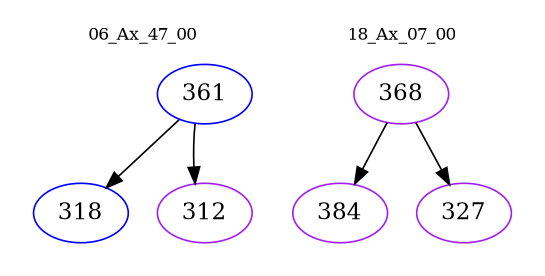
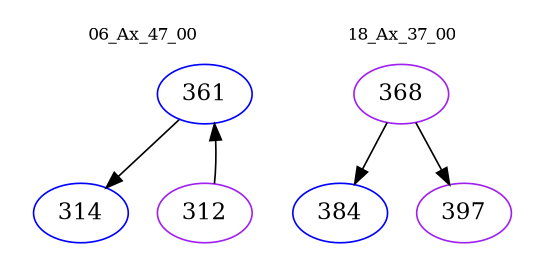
cluster "18_Ax_07_00": label "18_Ax_07_00" -> "18_Ax_37_00"
edge "361" -> "312": reversed
node "318": label "318" -> "314"
node "384": color purple -> blue
node "327": label "327" -> "397"
